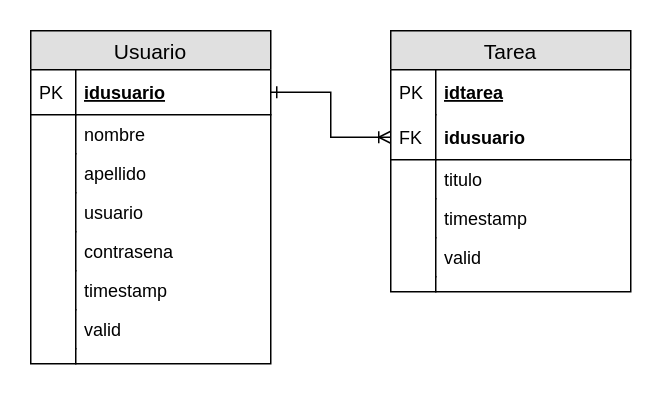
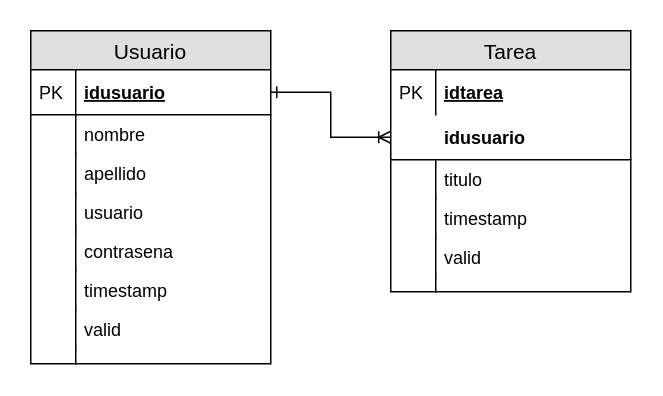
node "FK": removed
